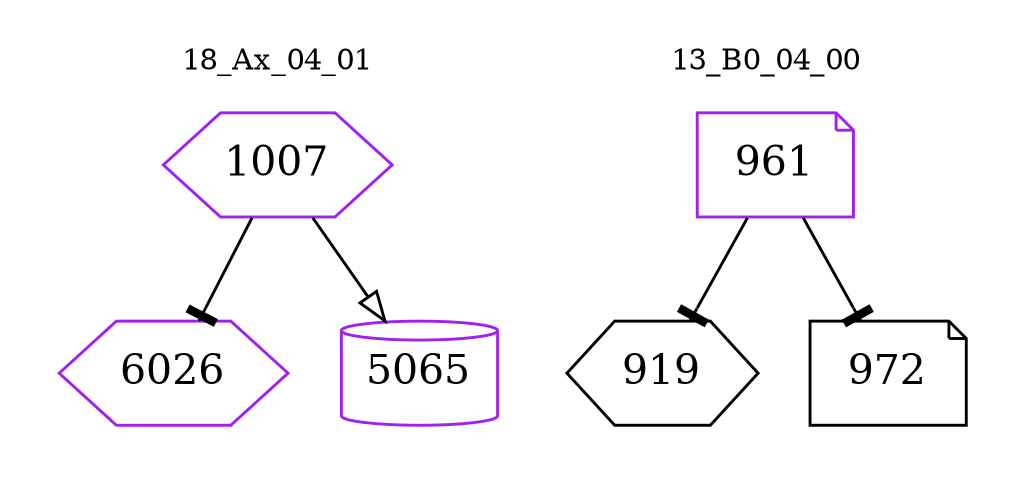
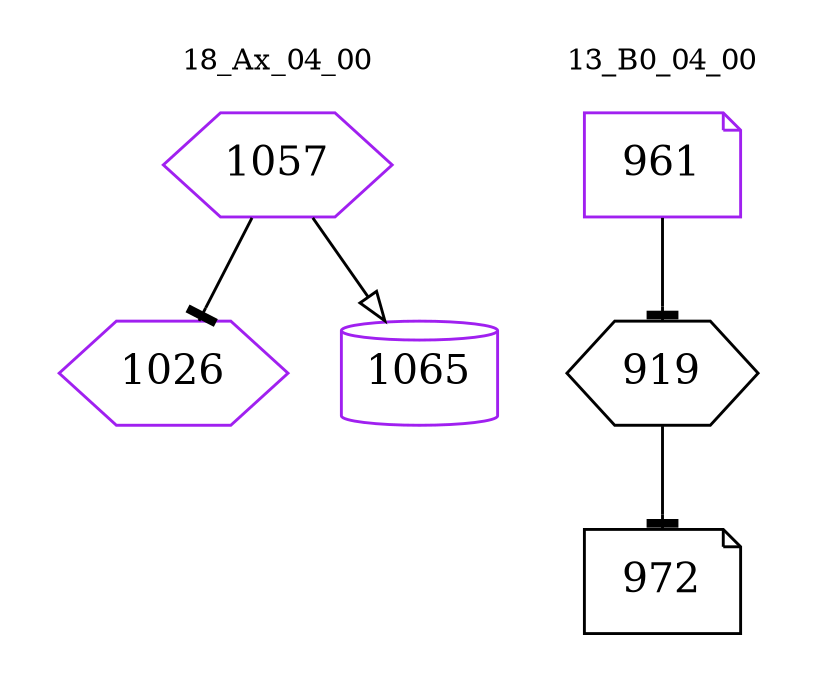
cluster "18_Ax_04_01": label "18_Ax_04_01" -> "18_Ax_04_00"
node "1007": label "1007" -> "1057"
edge "961" -> "972": now "919" -> "972"
node "6026": label "6026" -> "1026"
node "5065": label "5065" -> "1065"
